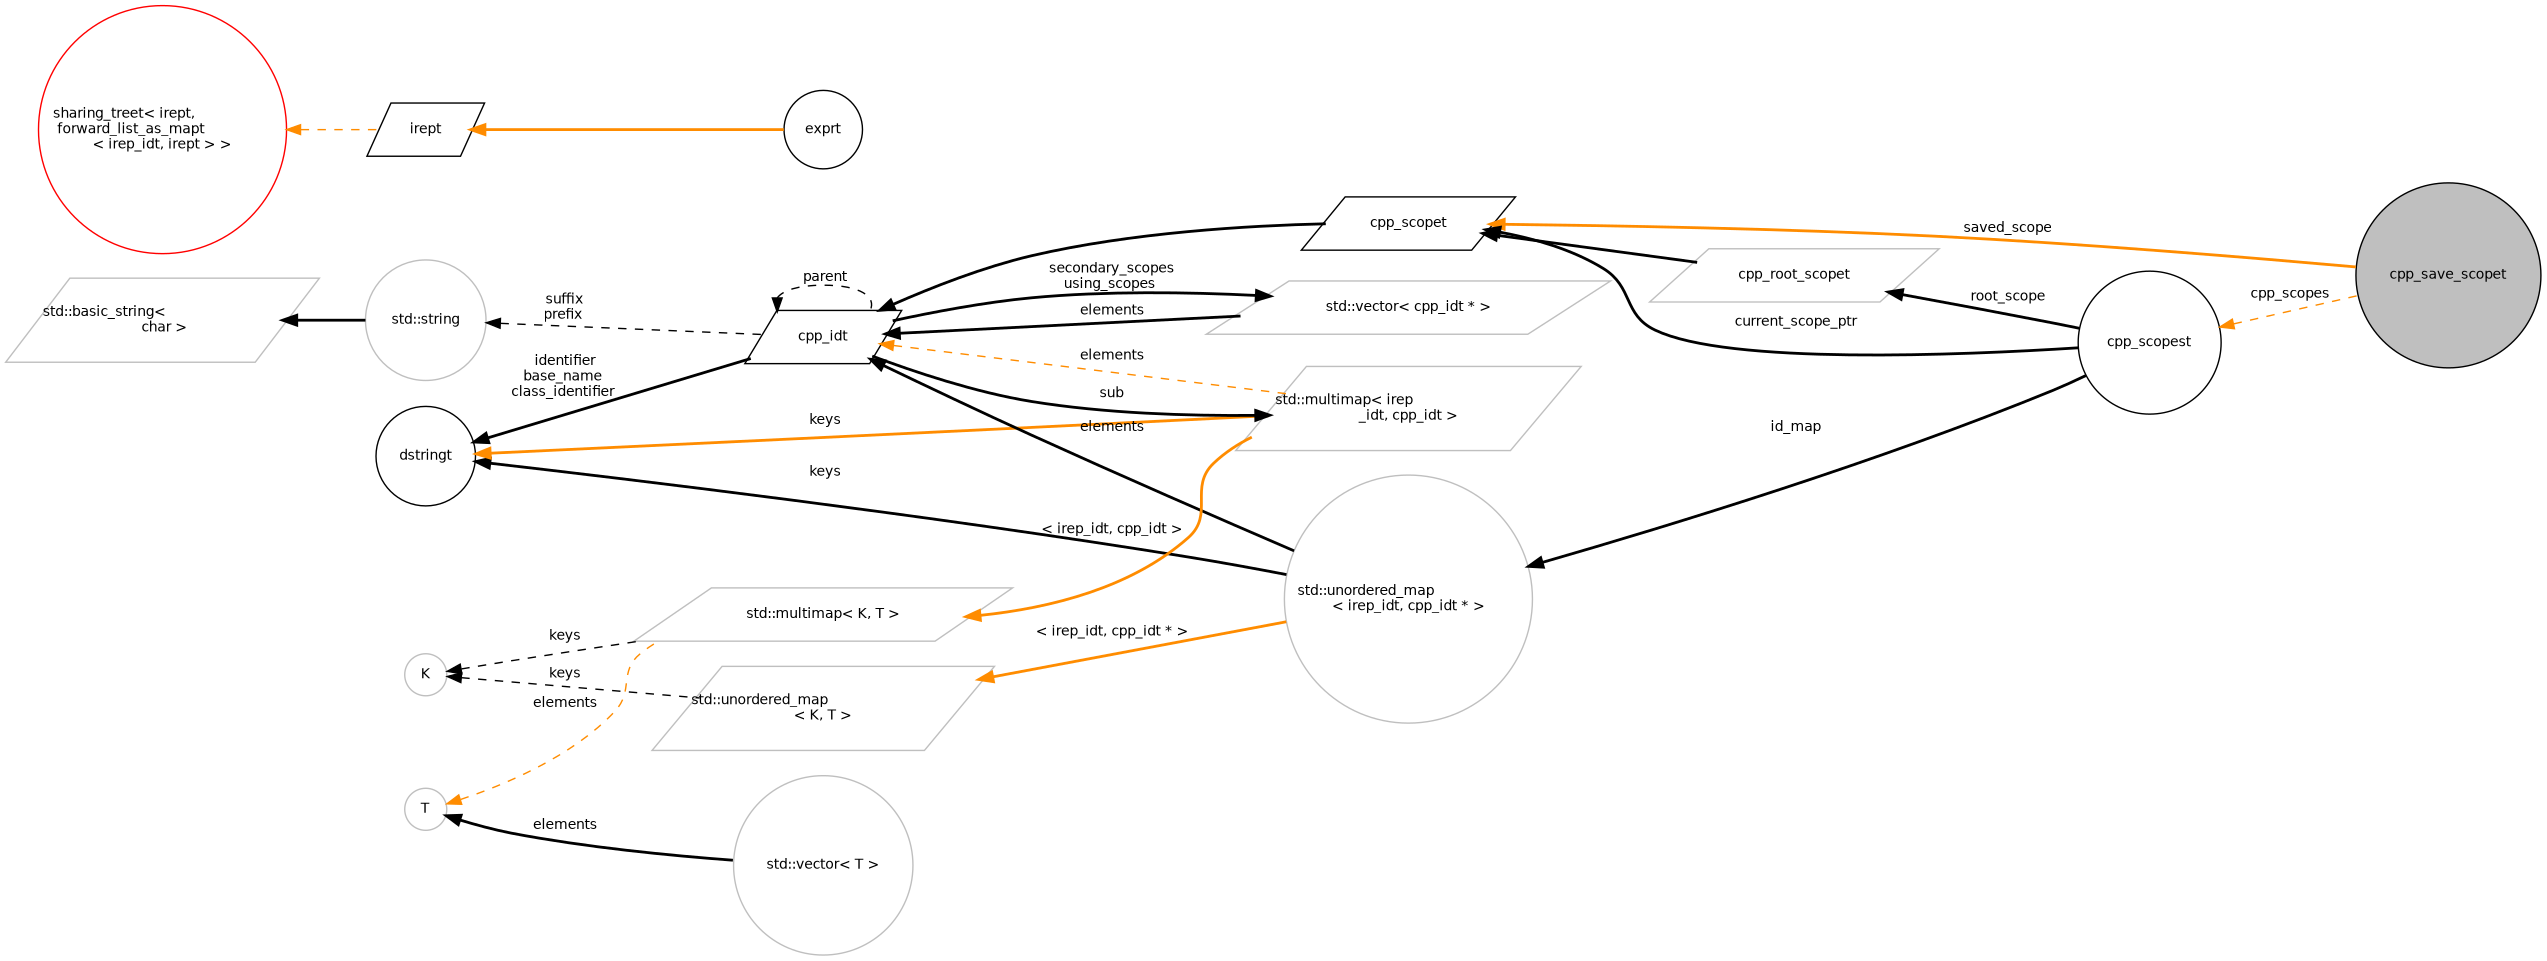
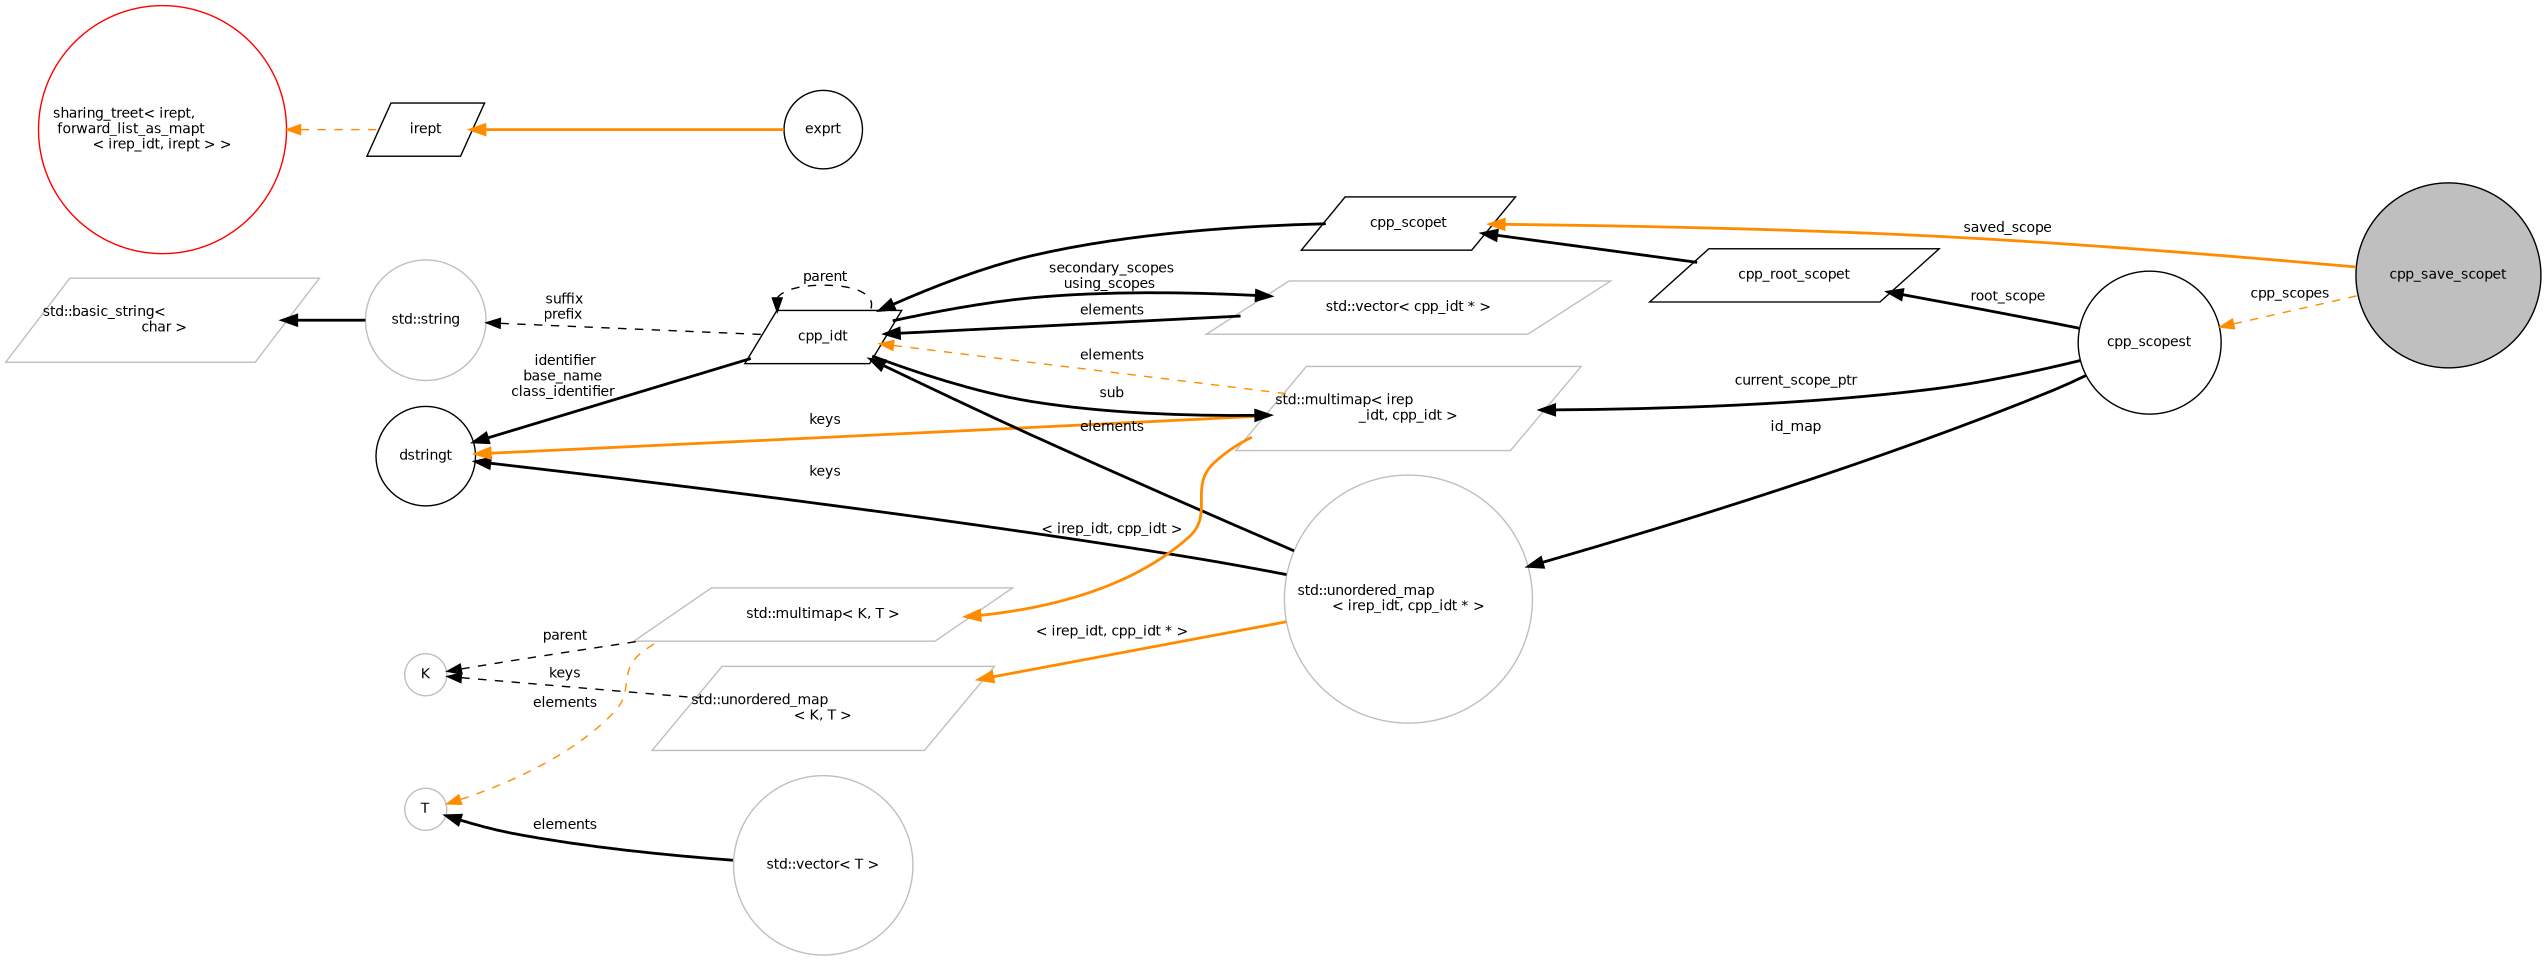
node "cpp_root_scopet": color grey75 -> black
edge "cpp_scopest" -> "cpp_scopet": now "cpp_scopest" -> "std::multimap< irep _idt, cpp_idt >"
edge "std::multimap< K, T >" -> "K": label " keys" -> " parent"
